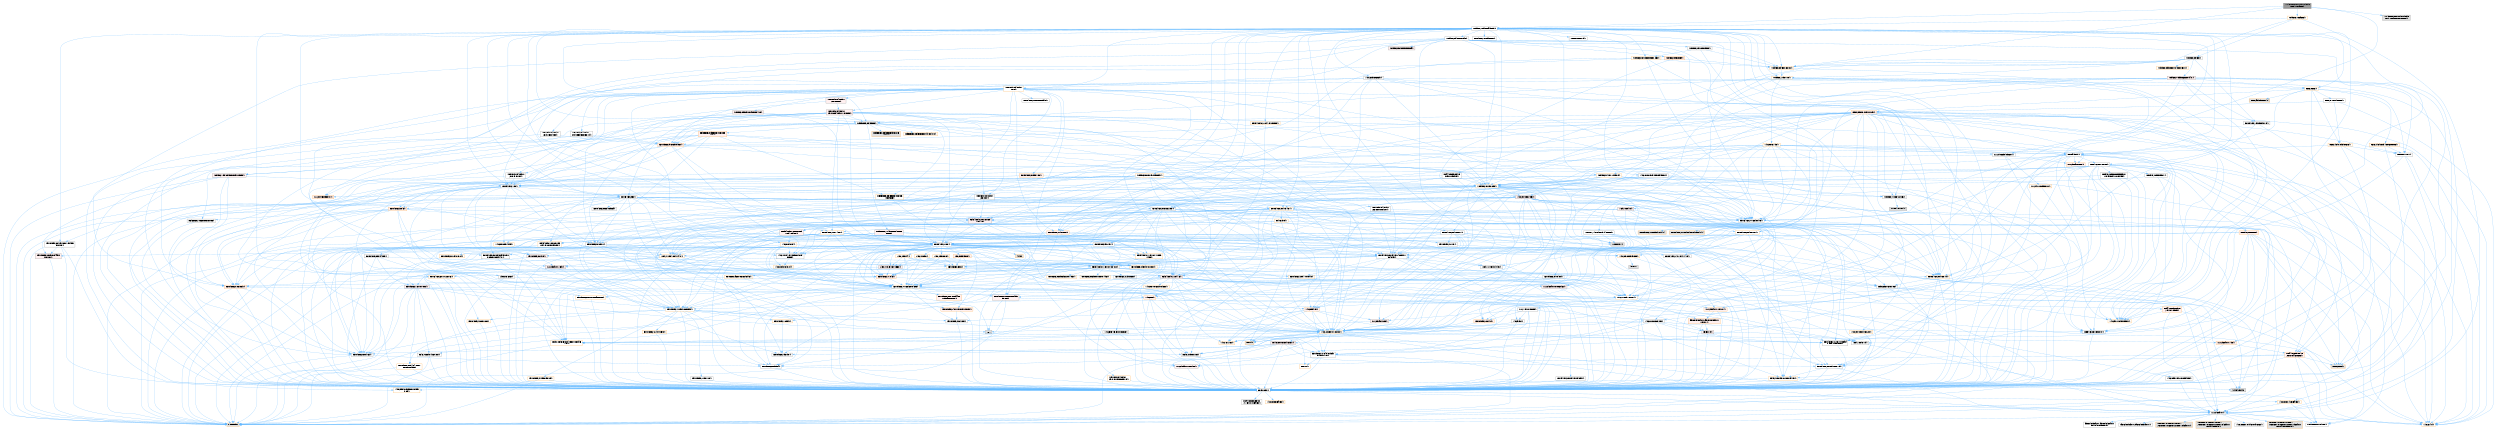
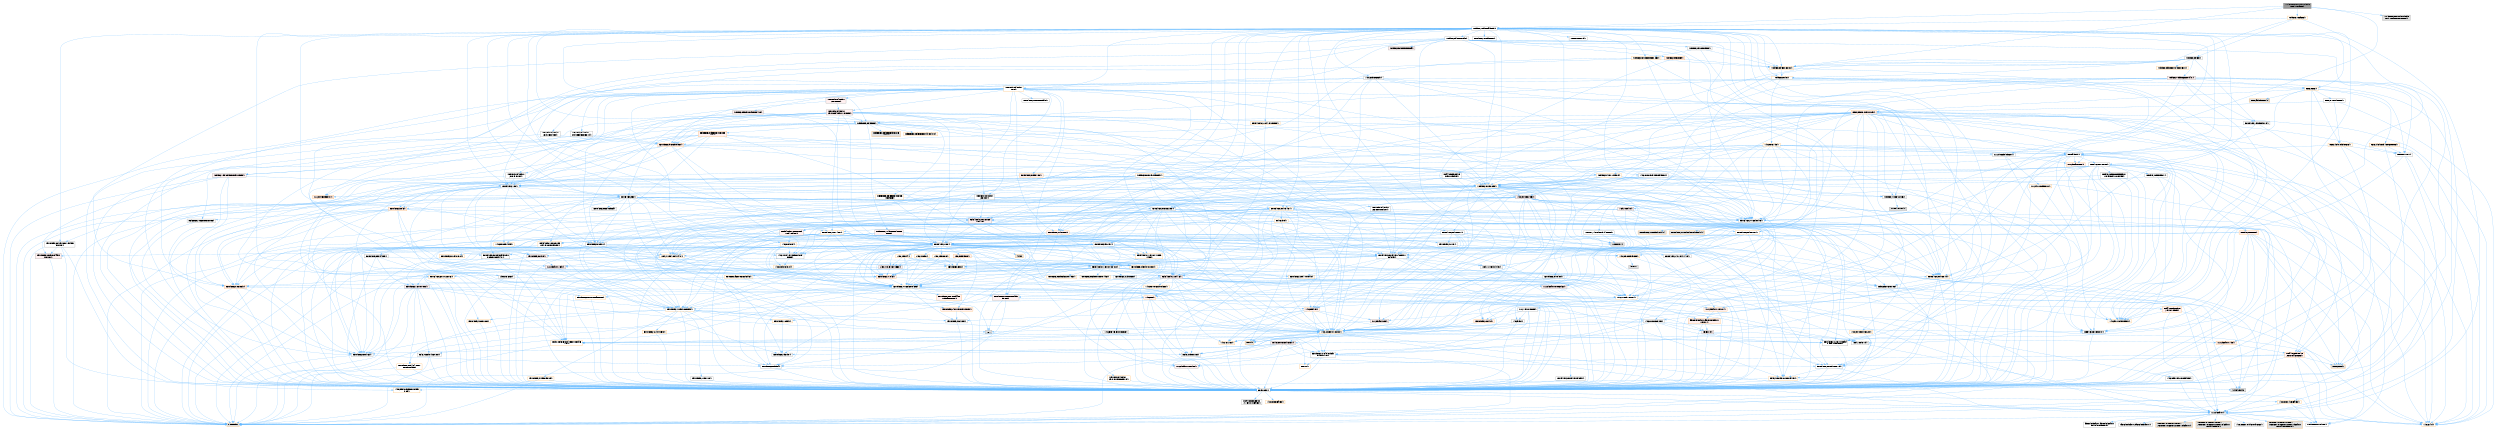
node "UObject/AndOrNot.h": label "UObject/AndOrNot.h" -> "UObject/Script.h"
edge "Delegates/DelegateInstances Impl.h" -> "Delegates/DelegateInstance Interface.h": now "Delegates/DelegateInstances Impl.h" -> "Containers/BitArray.h"
